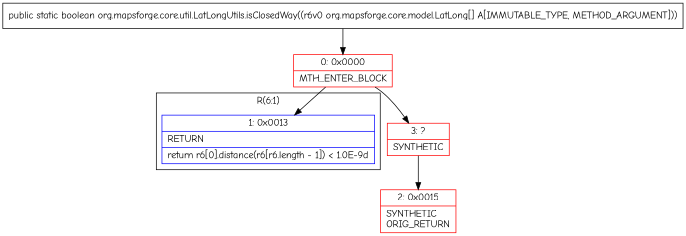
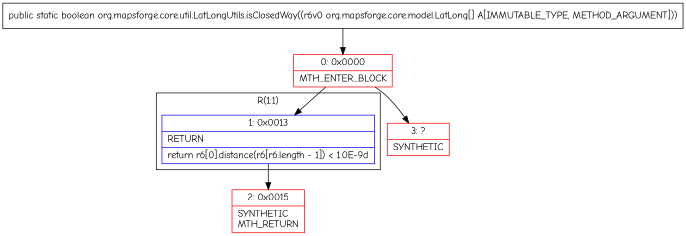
cluster "R(6:1)": label "R(6:1)" -> "R(1:1)"
edge "3: ?" -> "2: 0x0015": now "1: 0x0013" -> "2: 0x0015"
node "2: 0x0015": text "ORIG_RETURN" -> "MTH_RETURN"
